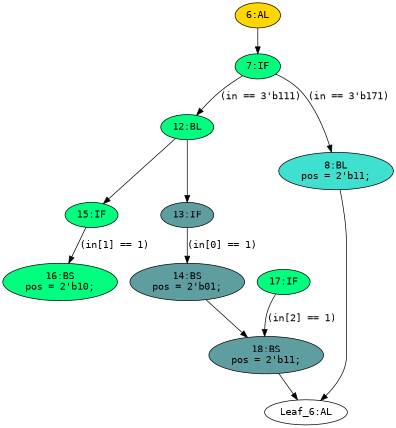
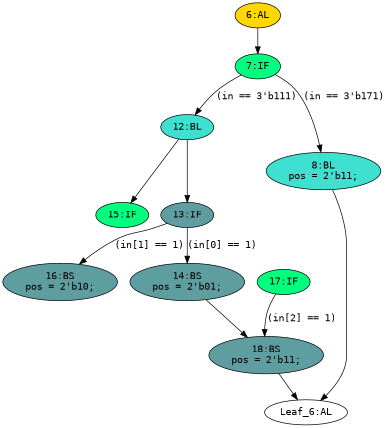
node "12:BL": fillcolor springgreen -> turquoise
edge "15:IF" -> "16:BS pos = 2'b10;": now "13:IF" -> "16:BS pos = 2'b10;"
node "16:BS pos = 2'b10;": fillcolor springgreen -> cadetblue
